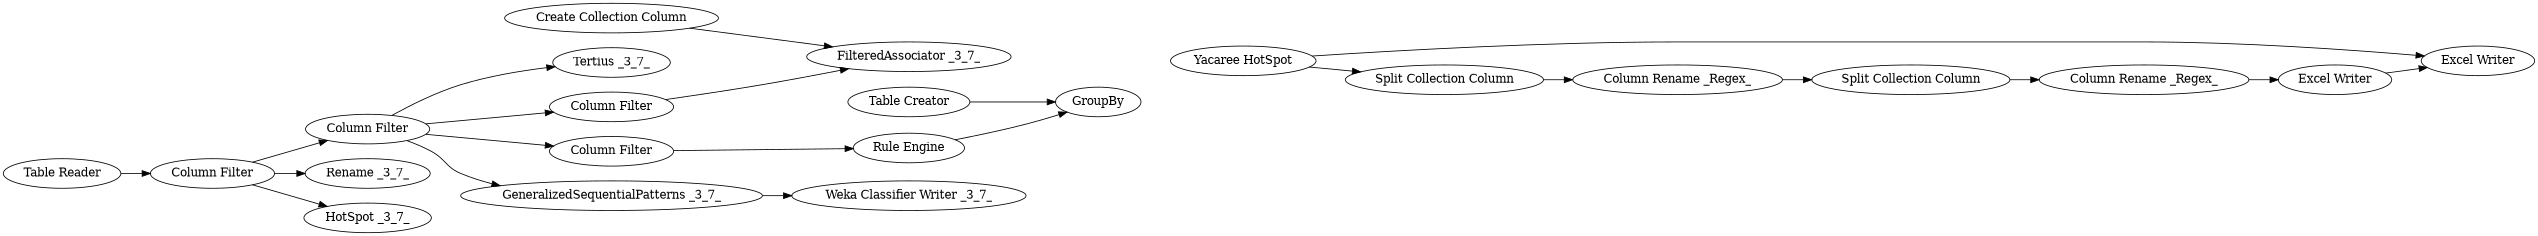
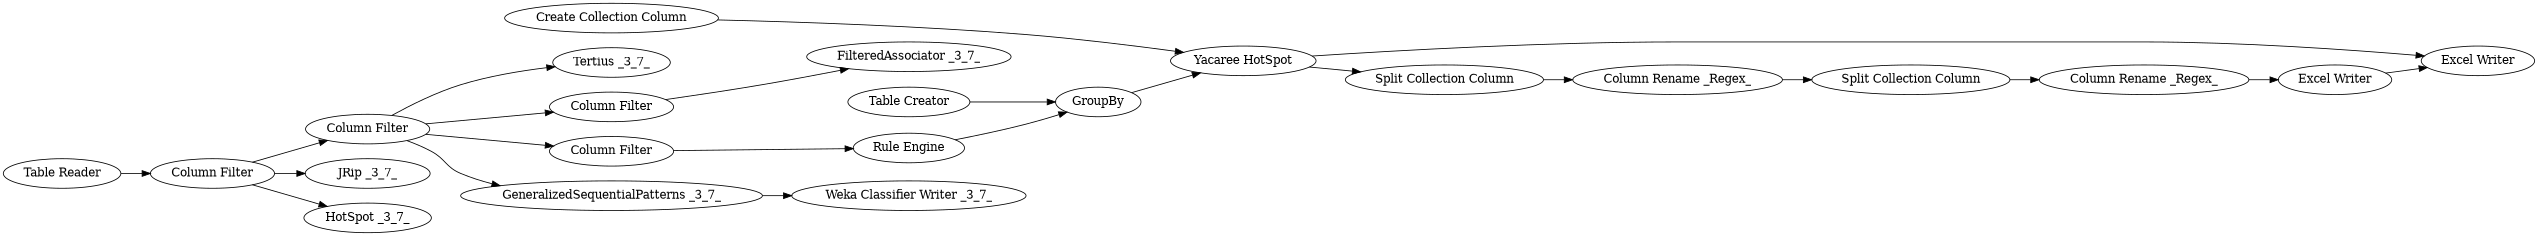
edge "Create Collection Column" -> "FilteredAssociator _3_7_": now "Create Collection Column" -> "Yacaree HotSpot"
edge "GroupBy" -> "Yacaree HotSpot": added
node "Rename _3_7_": label "Rename _3_7_" -> "JRip _3_7_"
